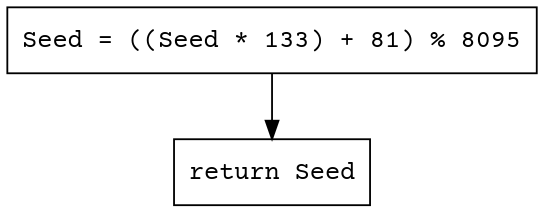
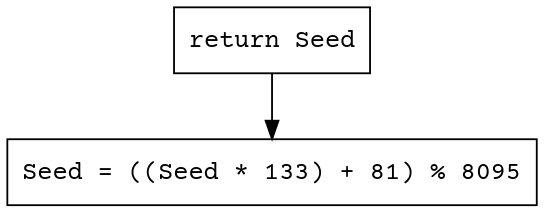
edge "Seed = ((Seed * 133) + 81) % 8095" -> "return Seed": reversed
